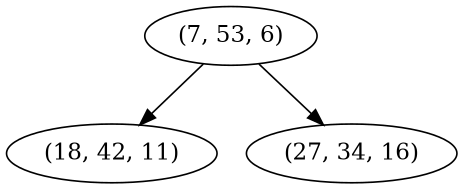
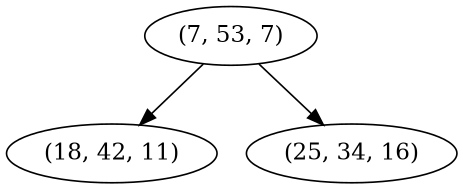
node "(7, 53, 6)": label "(7, 53, 6)" -> "(7, 53, 7)"
node "(27, 34, 16)": label "(27, 34, 16)" -> "(25, 34, 16)"
